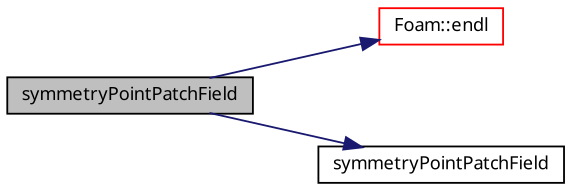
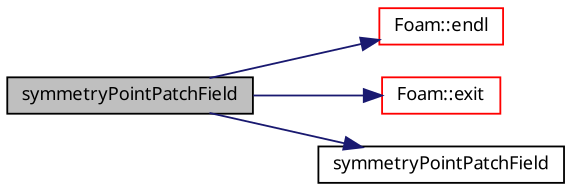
node "Foam::exit": added
